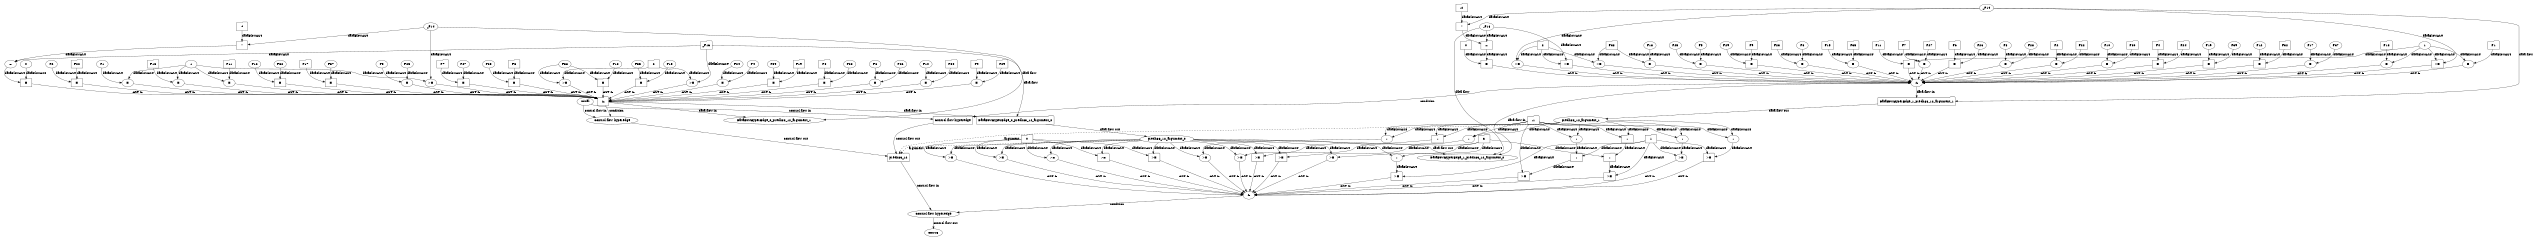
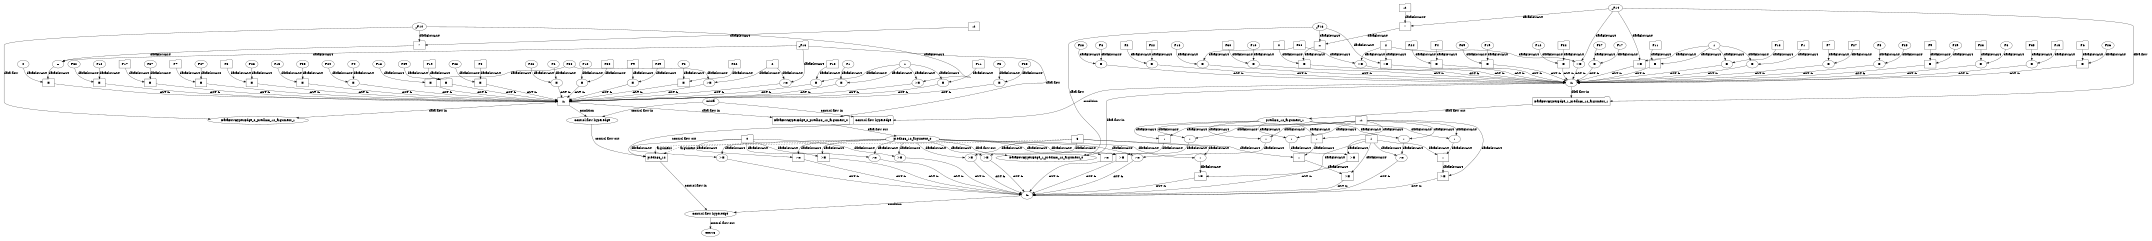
edge "predh83_12_argument_1" -> "predh83_12": now "3" -> "predh83_12"
